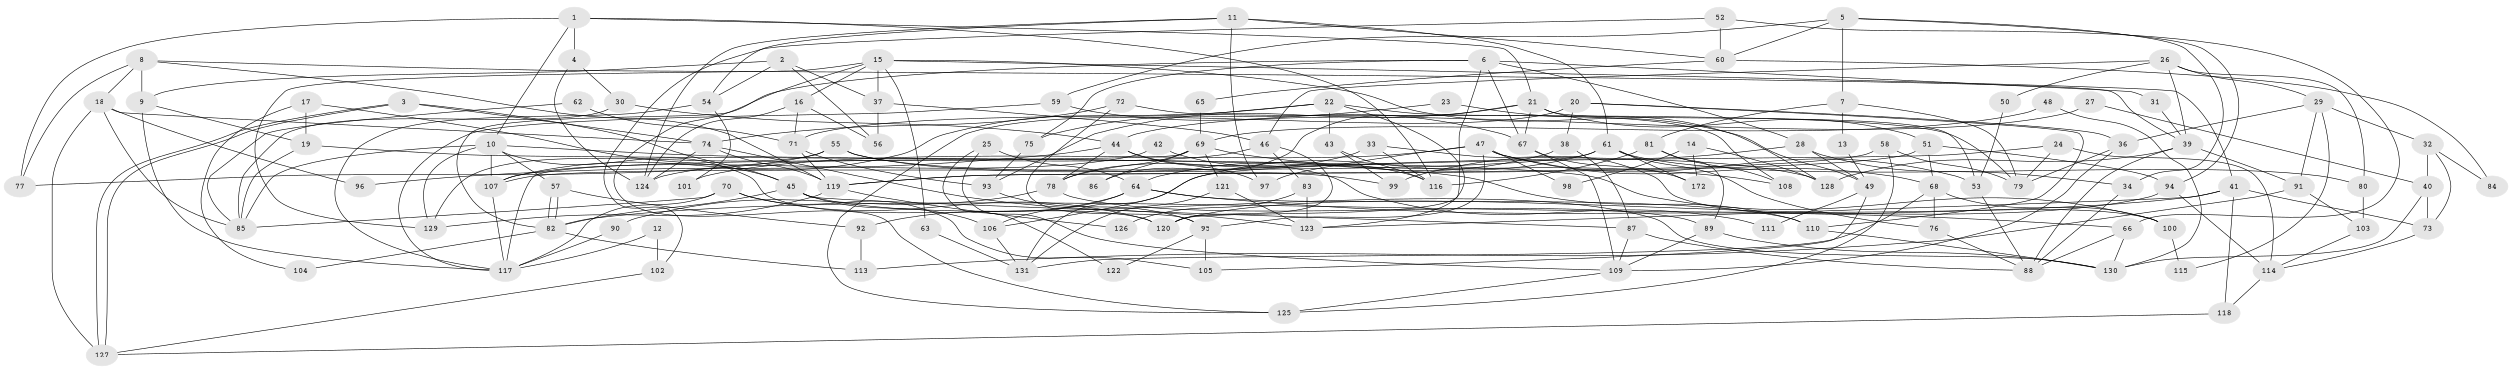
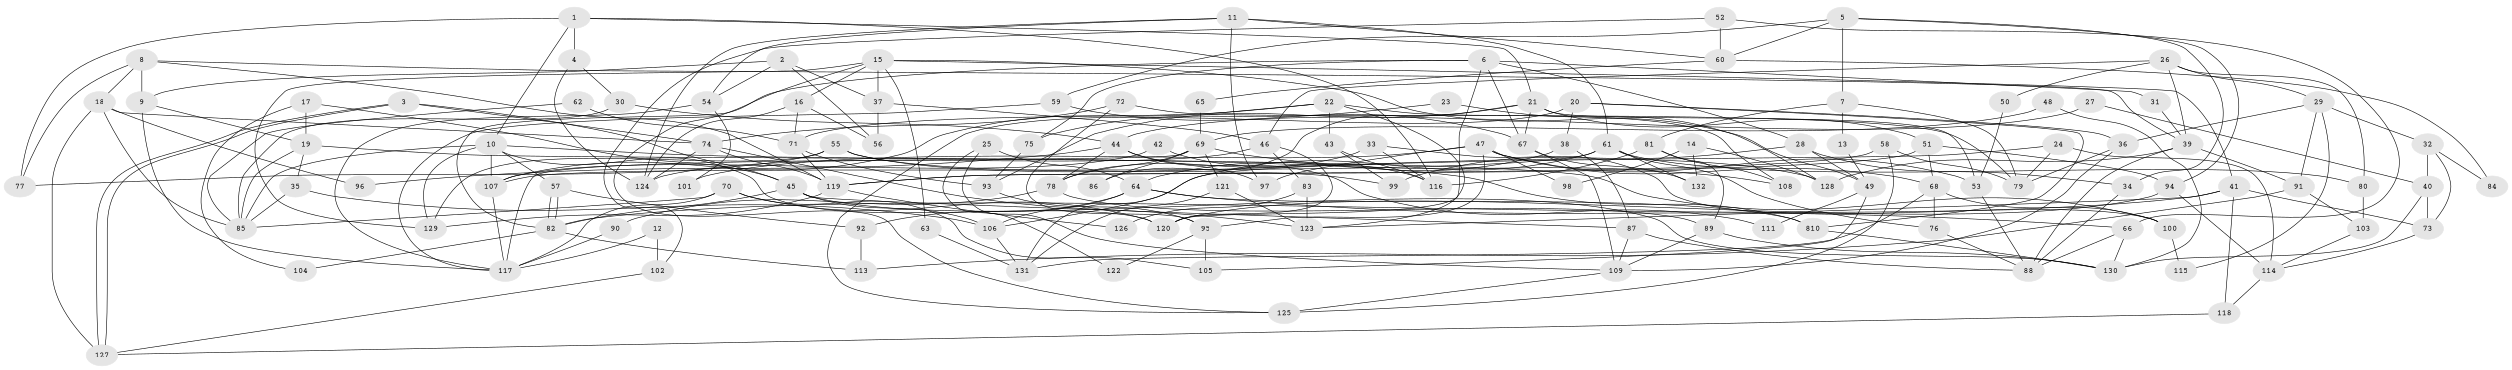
node "35": added
node "172": label "172" -> "132"
node "110": label "110" -> "810"
